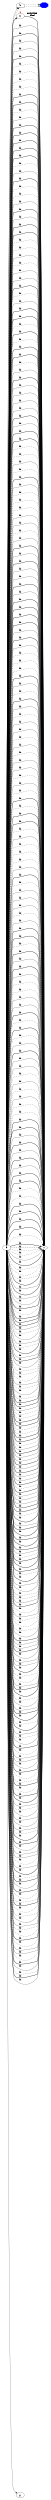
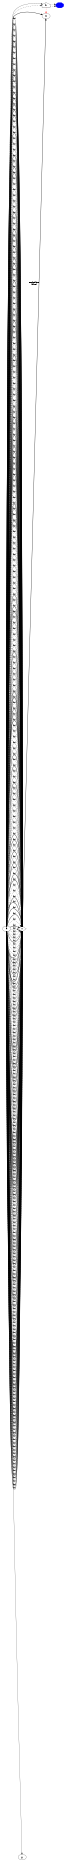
edge "x" -> "z": reversed
